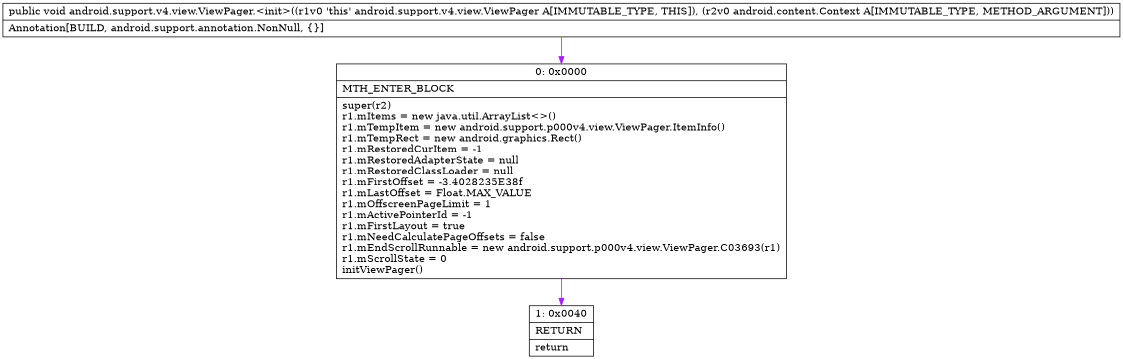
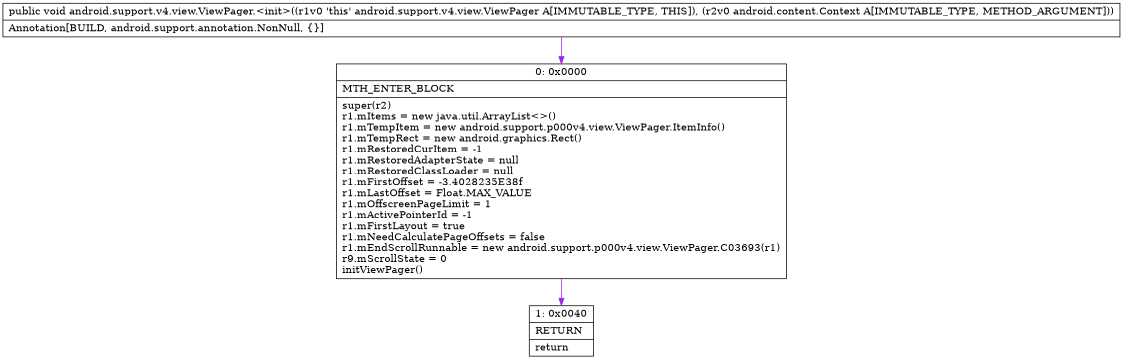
node "0: 0x0000": text "r1.mScrollState = 0" -> "r9.mScrollState = 0"
